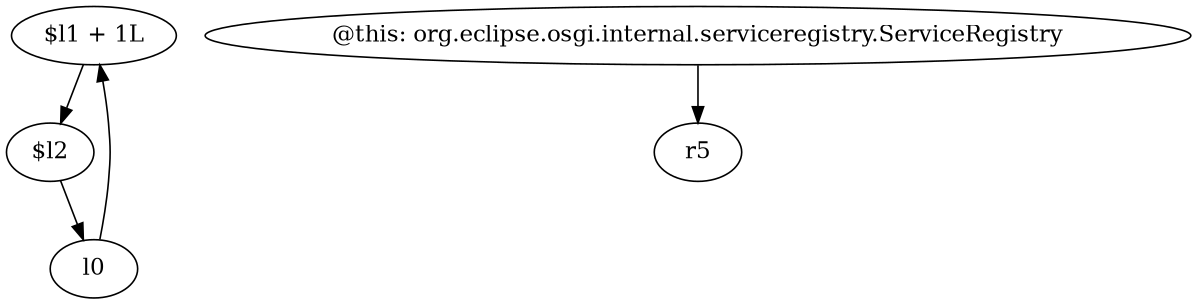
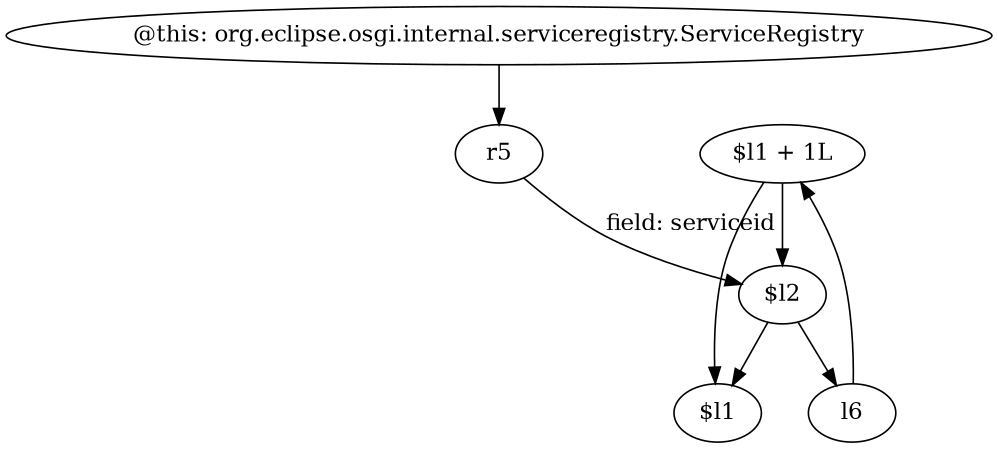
edge "r5" -> "$l2": added, label "field: serviceid"
node "l0": label "l0" -> "l6"
node "$l1": added
